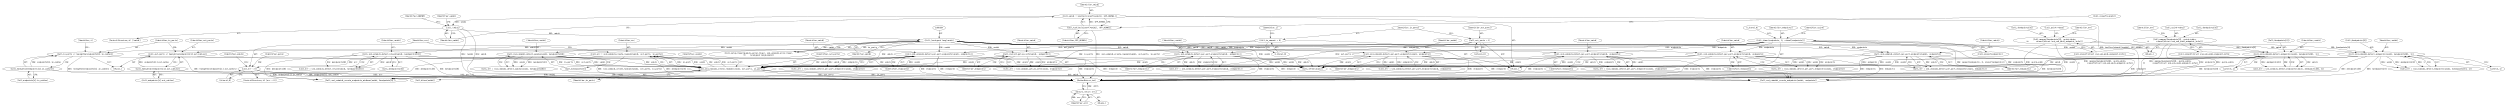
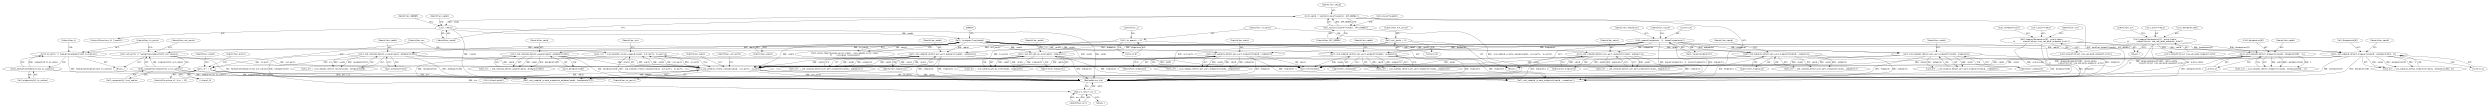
node "(Call,timer(endpoints, 0, sizeof(endpoints)))": label "(Call,timer(endpoints, 0, sizeof(endpoints)))" -> "(Call,memset(endpoints, 0, sizeof(endpoints)))"
edge "(Call,err < 0)" -> "(Return,return err;)": added, label "DDG: err"
